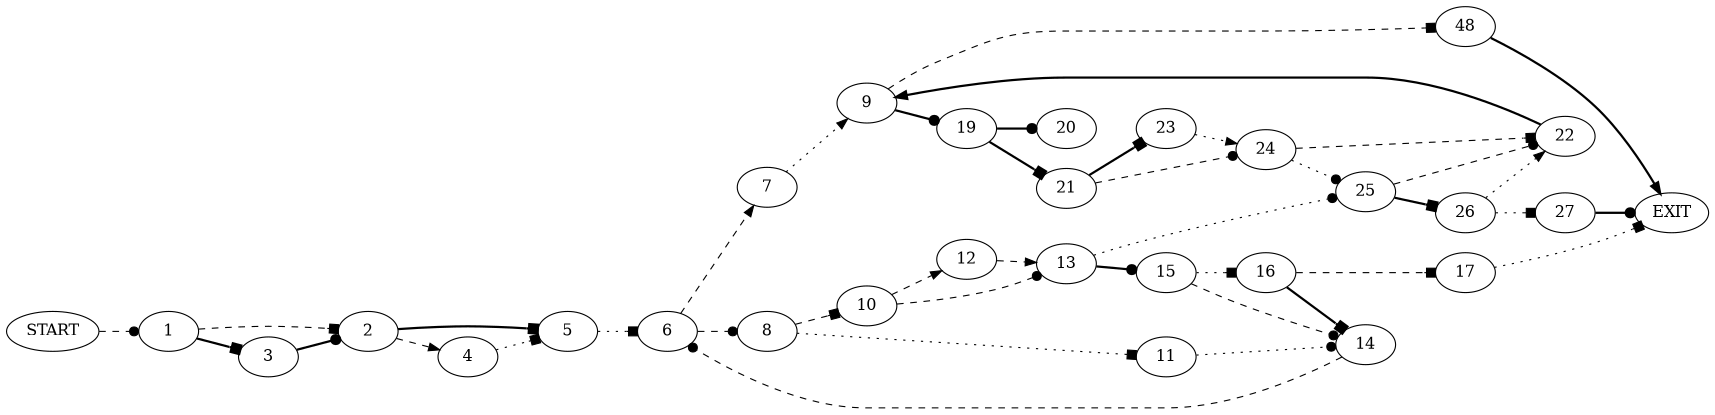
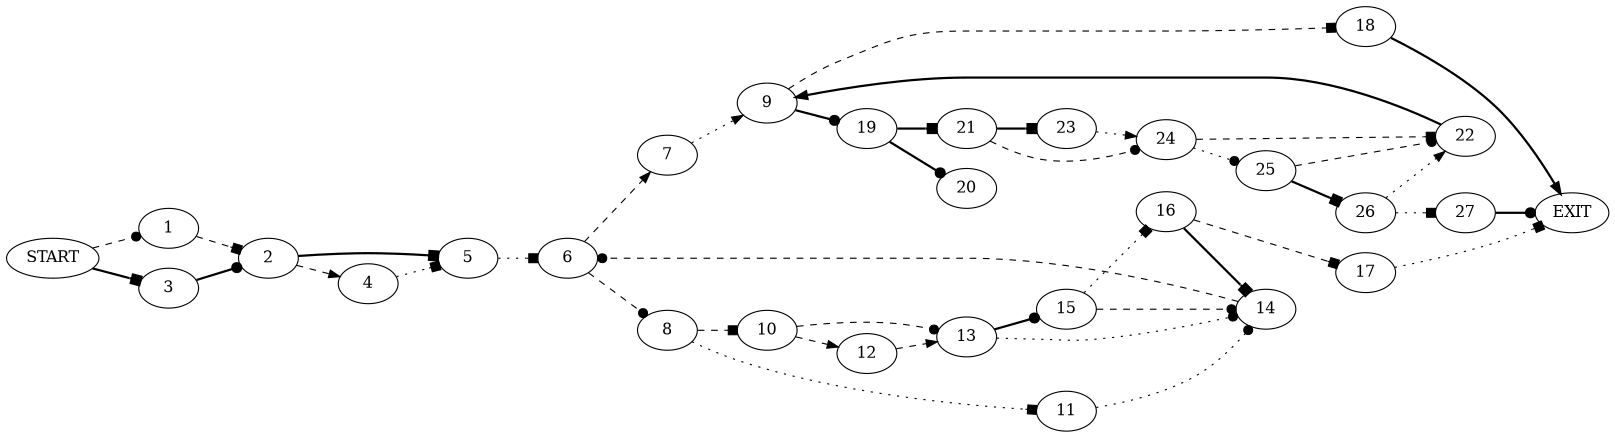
node "48": label "48" -> "18"
edge "13" -> "25": now "13" -> "14"
edge "1" -> "3": now "START" -> "3"
